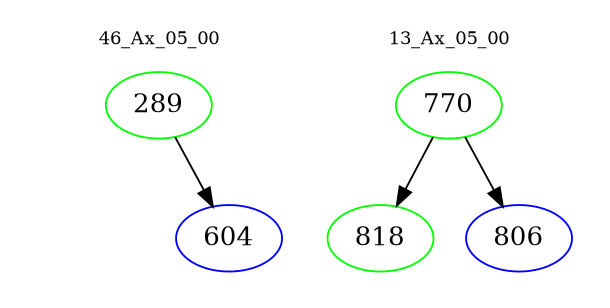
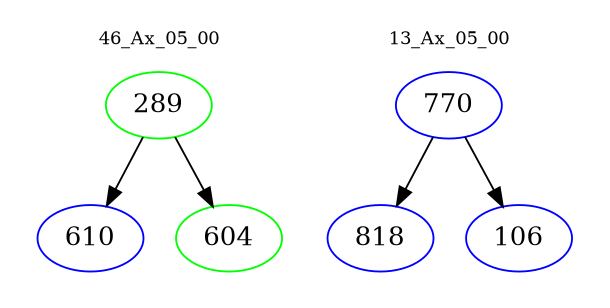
node "770": color green -> blue
node "610": added
node "604": color blue -> green
node "818": color green -> blue
node "806": label "806" -> "106"
